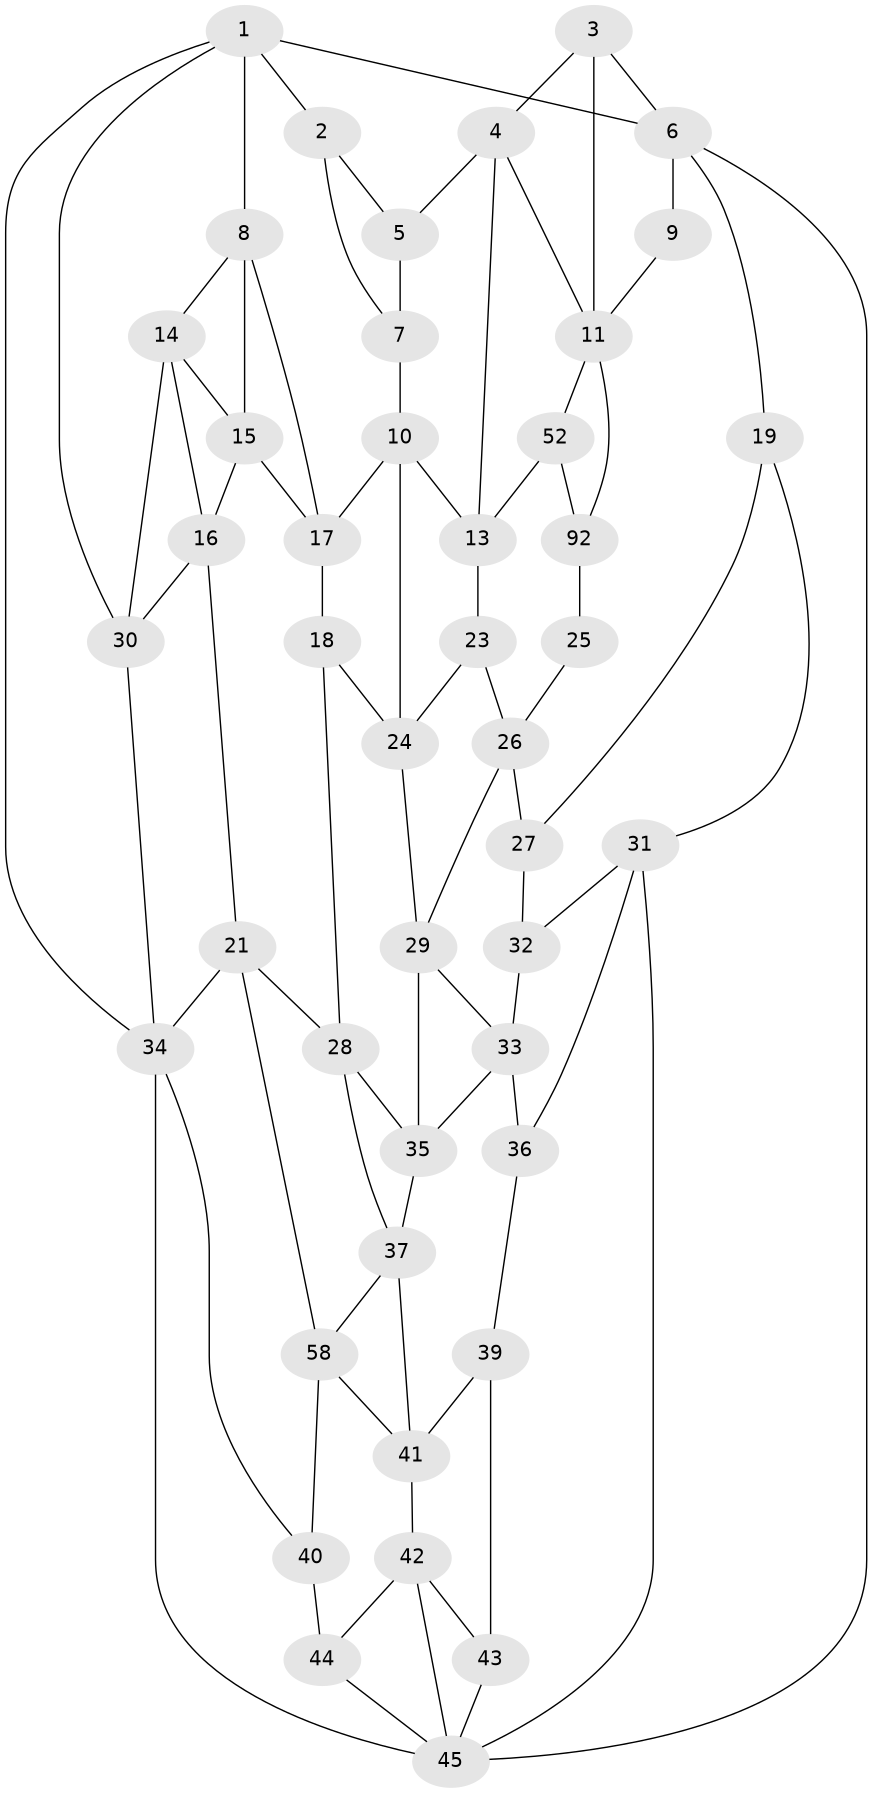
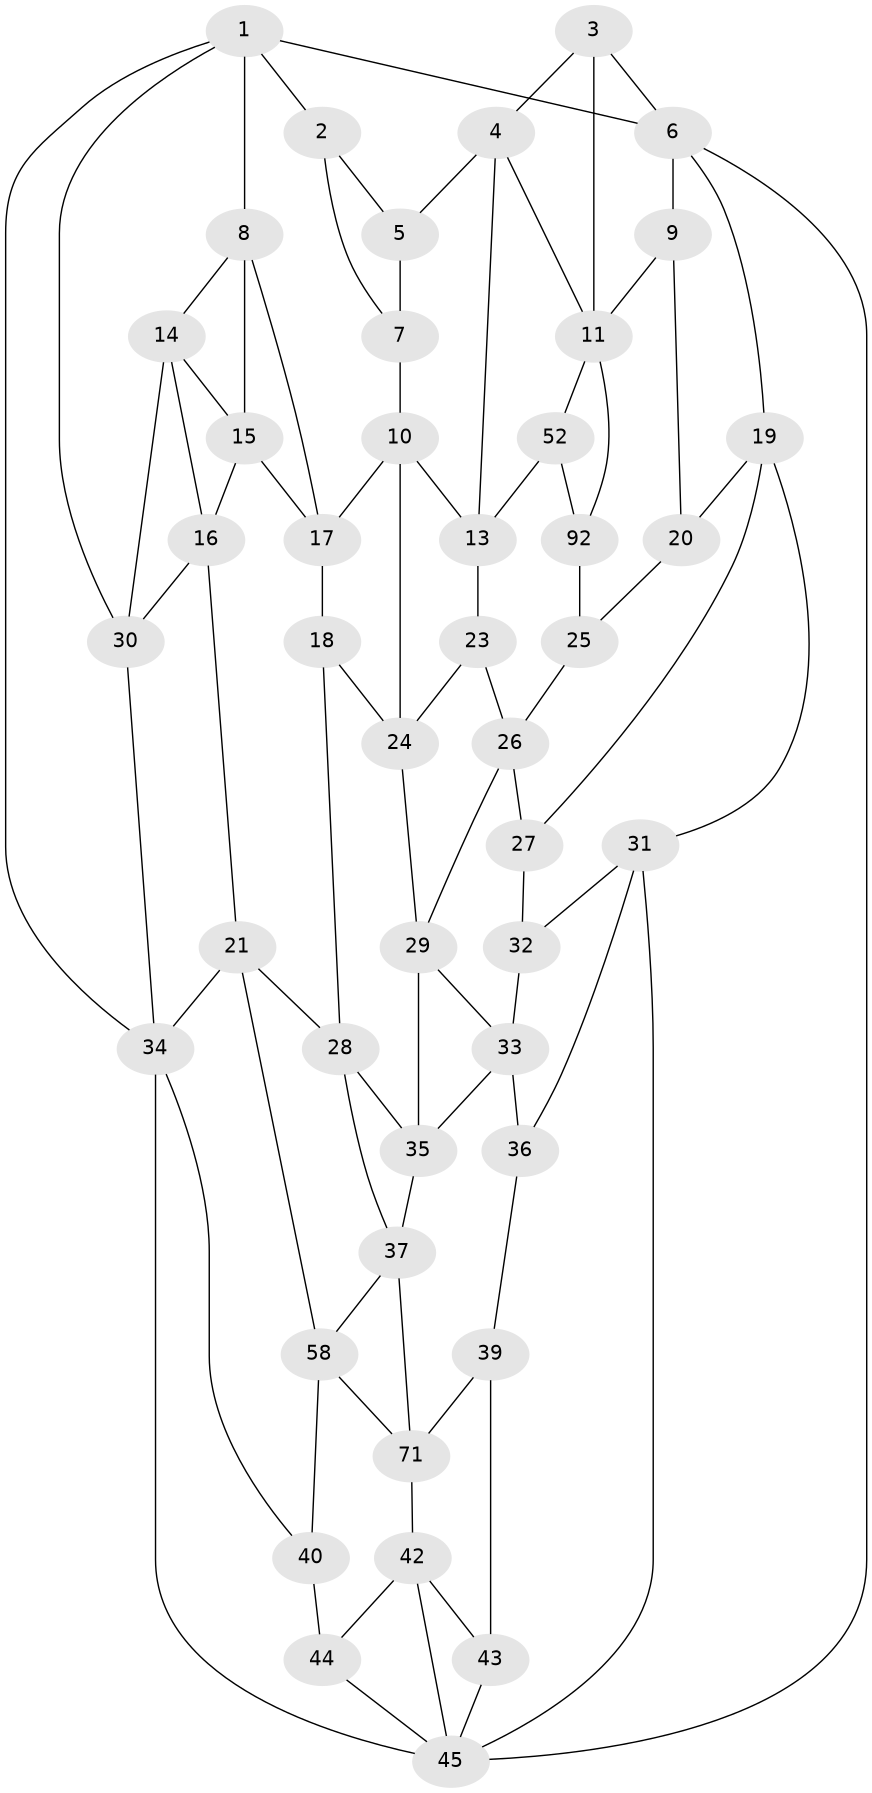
node "20": added
node "41": label "41" -> "71"
